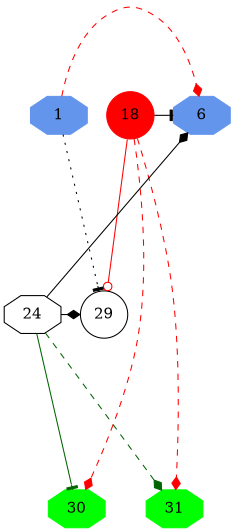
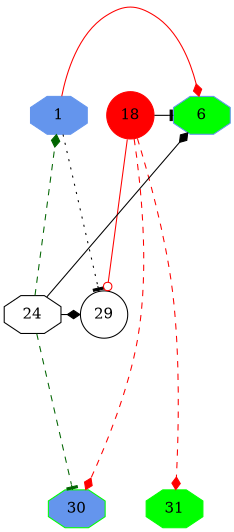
edge "1" -> "6": style dashed -> solid
node "6": fillcolor cornflowerblue -> green
edge "24" -> "31": now "24" -> "1"
edge "24" -> "30": style solid -> dashed
node "30": fillcolor green -> cornflowerblue
